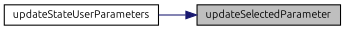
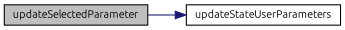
edge "updateStateUserParameters" -> "updateSelectedParameter": reversed
